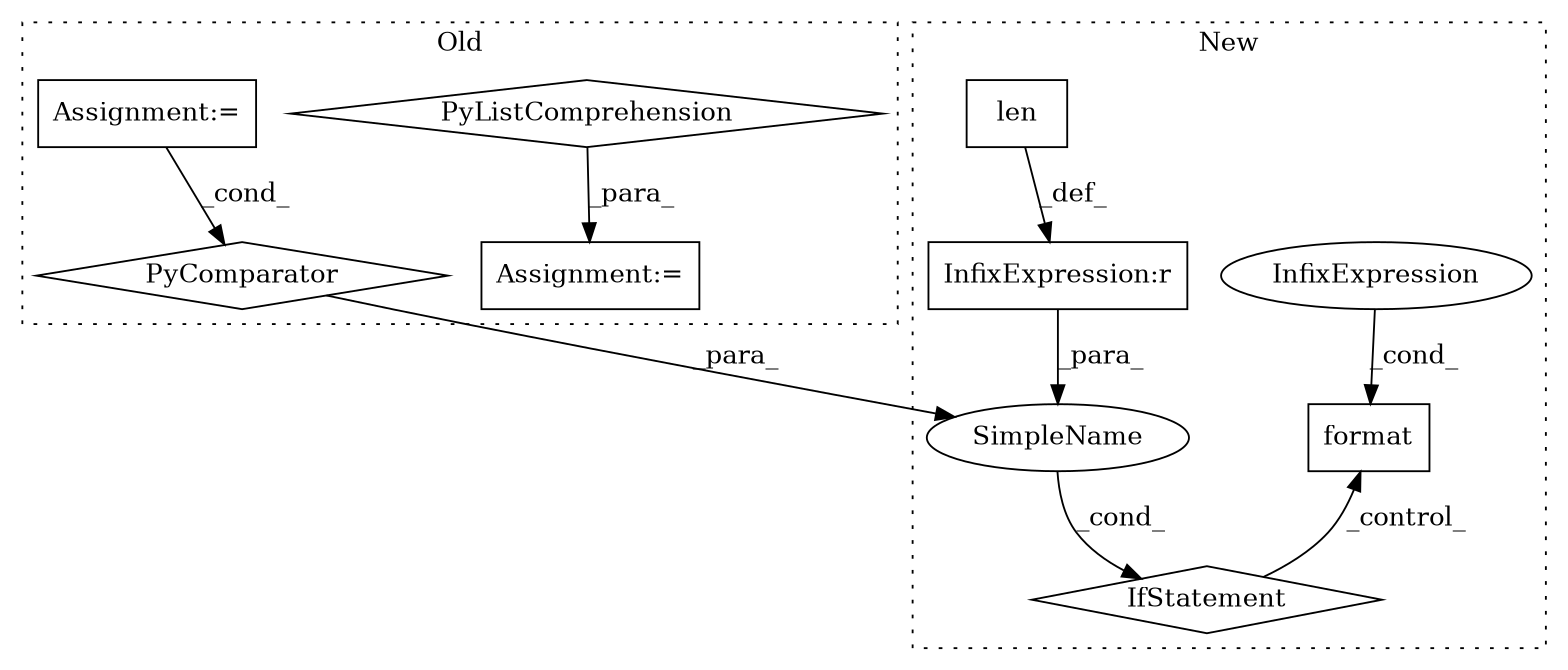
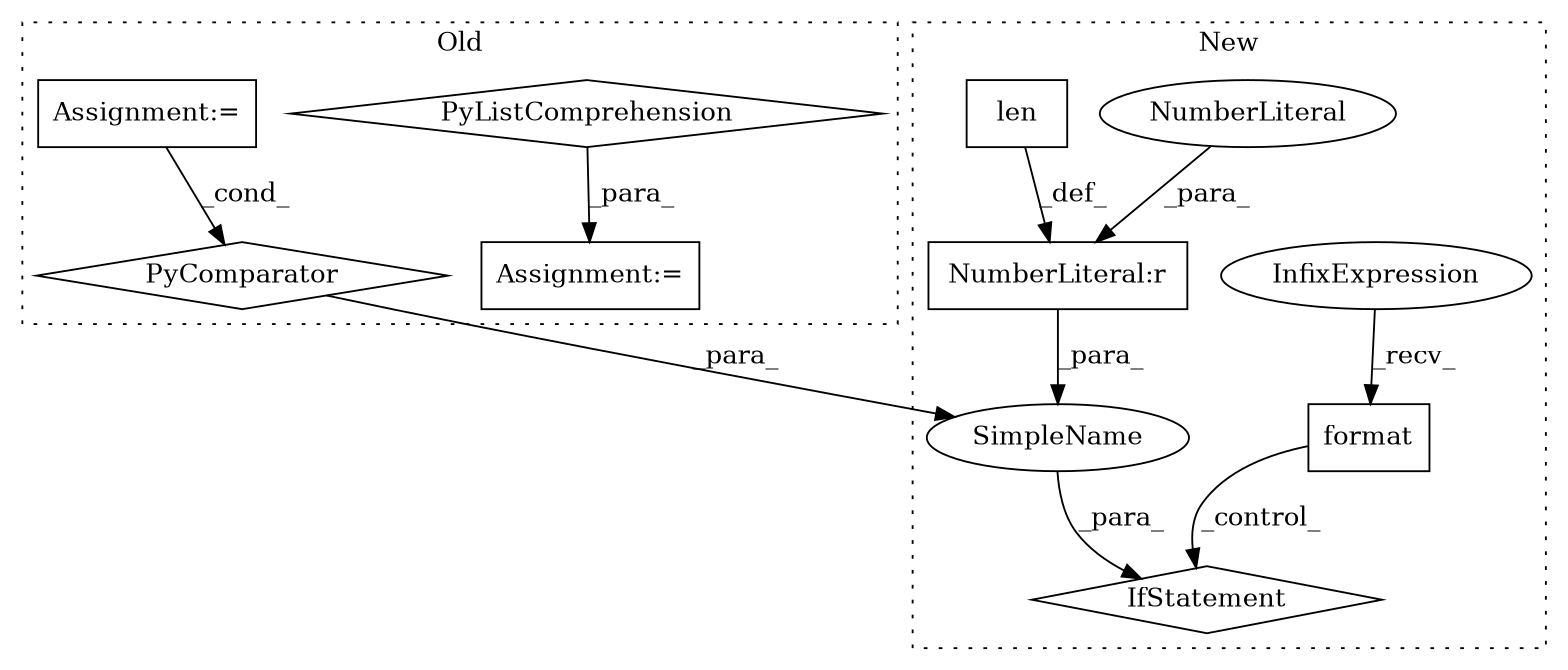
node "NumberLiteral": added
node "InfixExpression:r": label "InfixExpression:r" -> "NumberLiteral:r"
edge "InfixExpression" -> "format": label "_cond_" -> "_recv_"
edge "SimpleName" -> "IfStatement": label "_cond_" -> "_para_"
edge "IfStatement" -> "format": reversed
